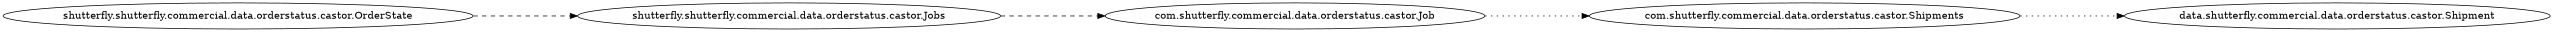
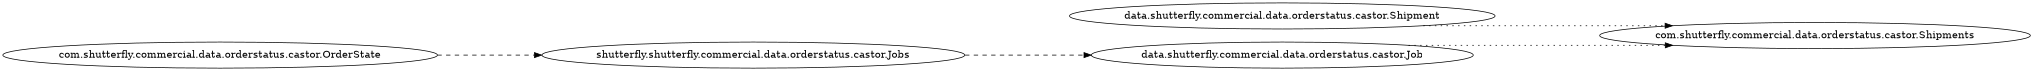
node "shutterfly.shutterfly.commercial.data.orderstatus.castor.OrderState": label "shutterfly.shutterfly.commercial.data.orderstatus.castor.OrderState" -> "com.shutterfly.commercial.data.orderstatus.castor.OrderState"
node "com.shutterfly.commercial.data.orderstatus.castor.Job": label "com.shutterfly.commercial.data.orderstatus.castor.Job" -> "data.shutterfly.commercial.data.orderstatus.castor.Job"
edge "com.shutterfly.commercial.data.orderstatus.castor.Shipments" -> "data.shutterfly.commercial.data.orderstatus.castor.Shipment": reversed
